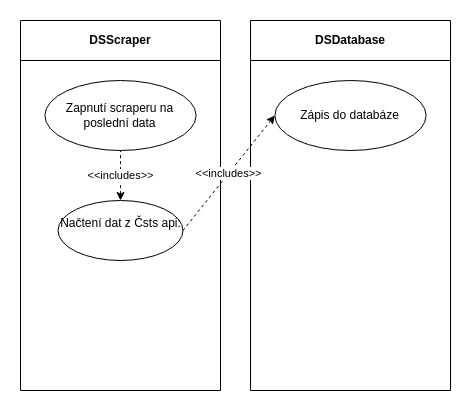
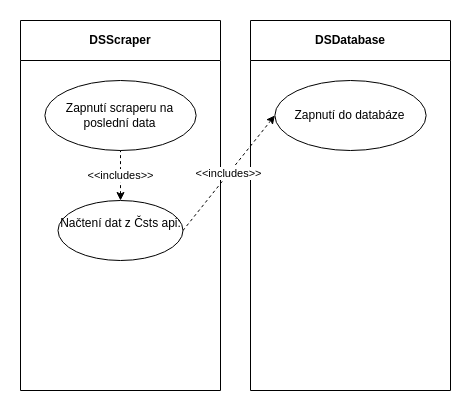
node "Zápis do databáze": label "Zápis do databáze" -> "Zapnutí do databáze"
